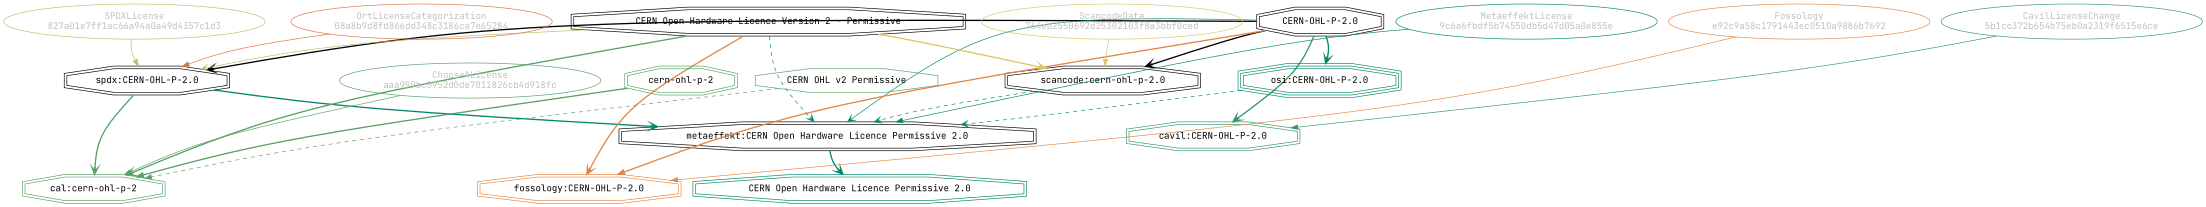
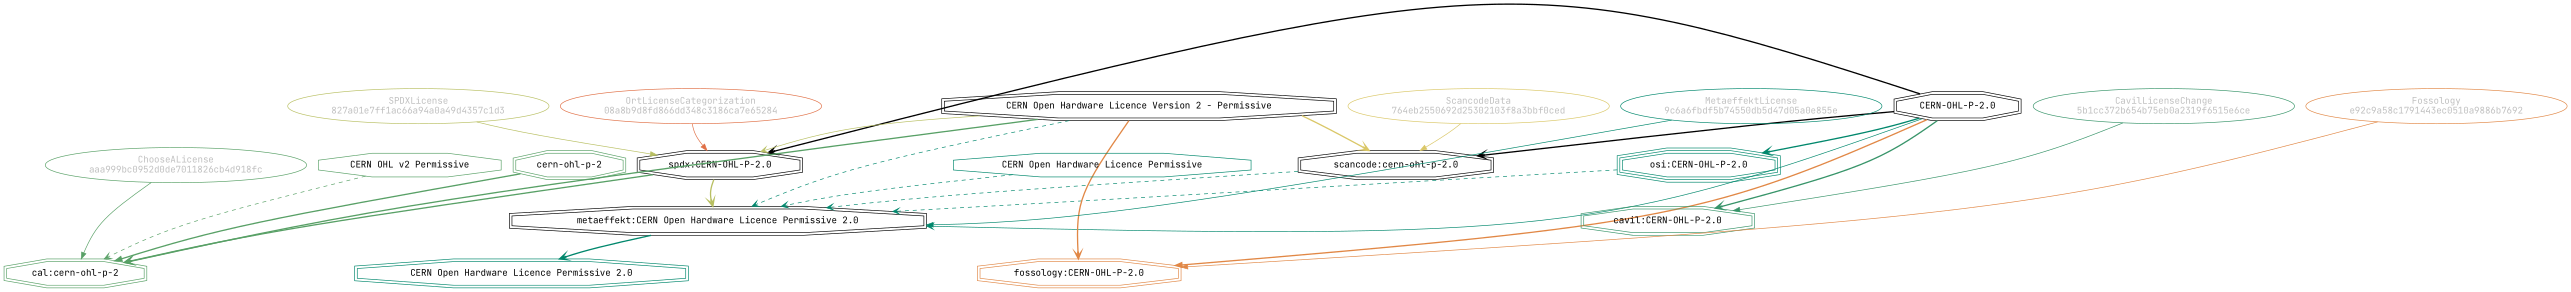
edge "spdx:CERN-OHL-P-2.0" -> "metaeffekt:CERN Open Hardware Licence Permissive 2.0": color #00876c -> #b8bf62
edge "CERN OHL v2 Permissive" -> "cal:cern-ohl-p-2": arrowhead normal -> vee
node "CERN Open Hardware Licence Permissive": added
